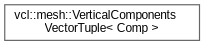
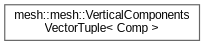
node "vcl::mesh::VerticalComponents VectorTuple< Comp >": label "vcl::mesh::VerticalComponents VectorTuple< Comp >" -> "mesh::mesh::VerticalComponents VectorTuple< Comp >"
